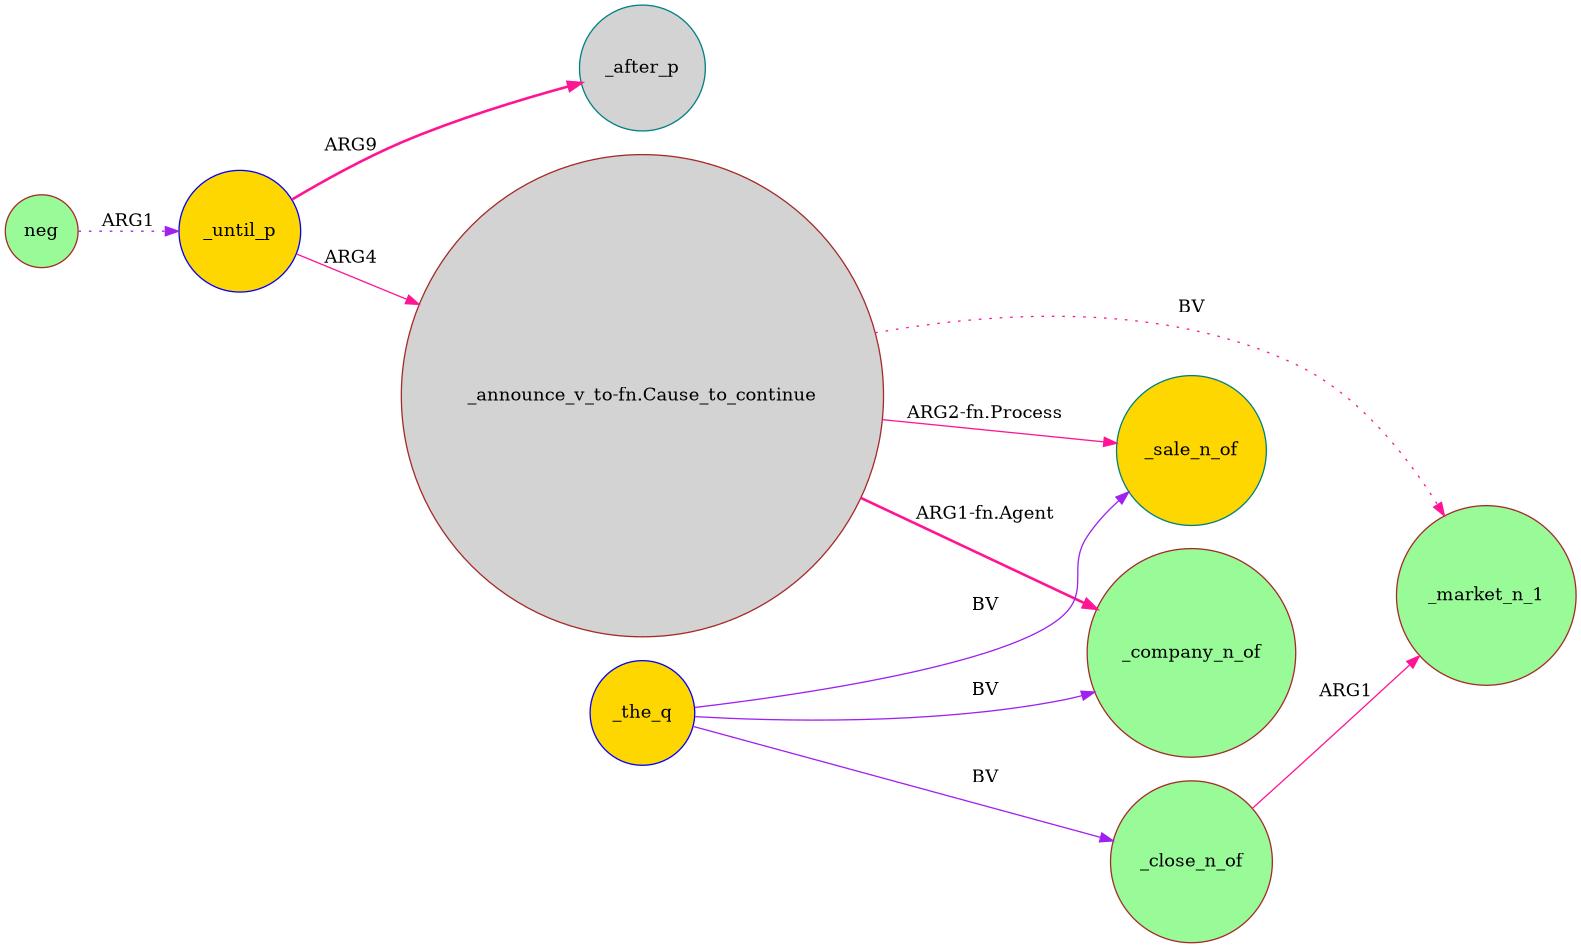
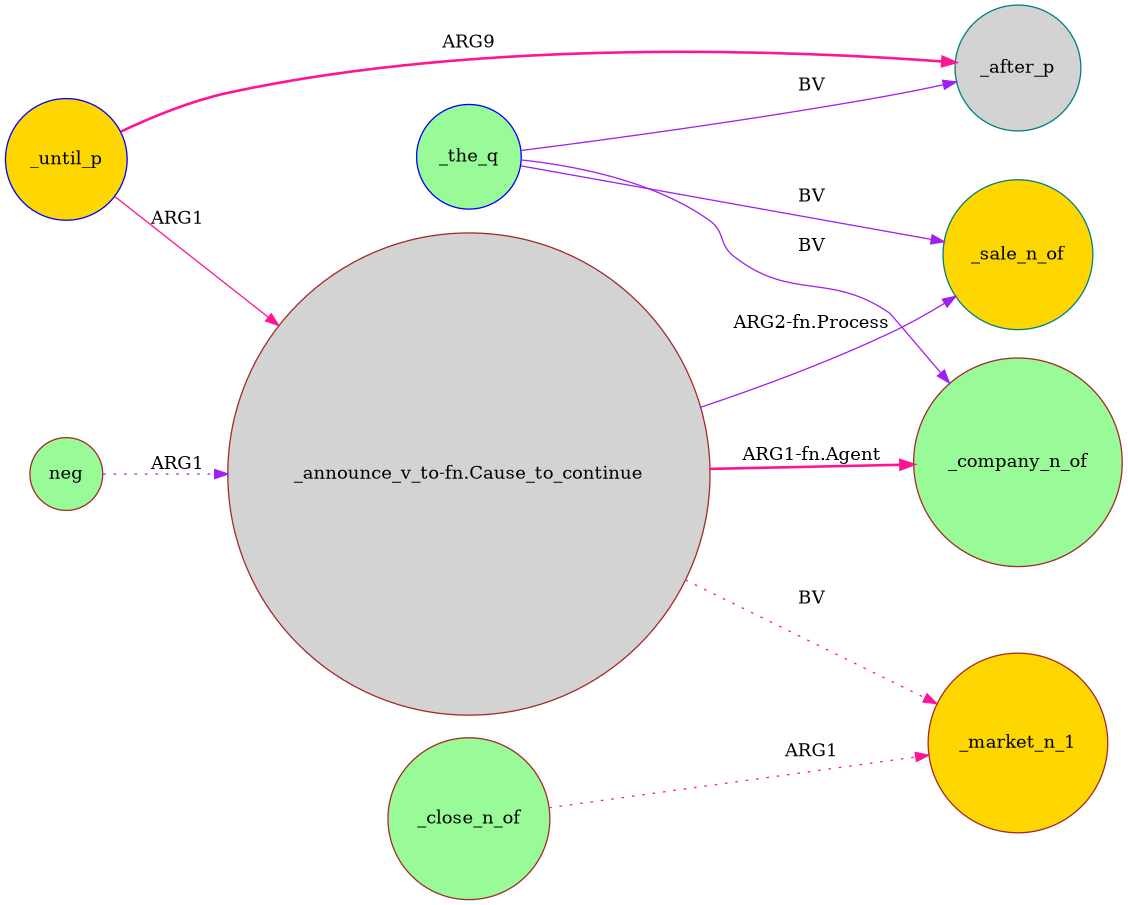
edge "neg" -> "_until_p": now "neg" -> "_announce_v_to-fn.Cause_to_continue"
edge "_until_p" -> "_announce_v_to-fn.Cause_to_continue": label "ARG4" -> "ARG1"
edge "_announce_v_to-fn.Cause_to_continue" -> "_sale_n_of": color deeppink -> purple
node "_market_n_1": fillcolor palegreen -> gold
node "_the_q": fillcolor gold -> palegreen
edge "_close_n_of" -> "_market_n_1": style solid -> dotted
edge "_the_q" -> "_close_n_of": now "_the_q" -> "_after_p"
